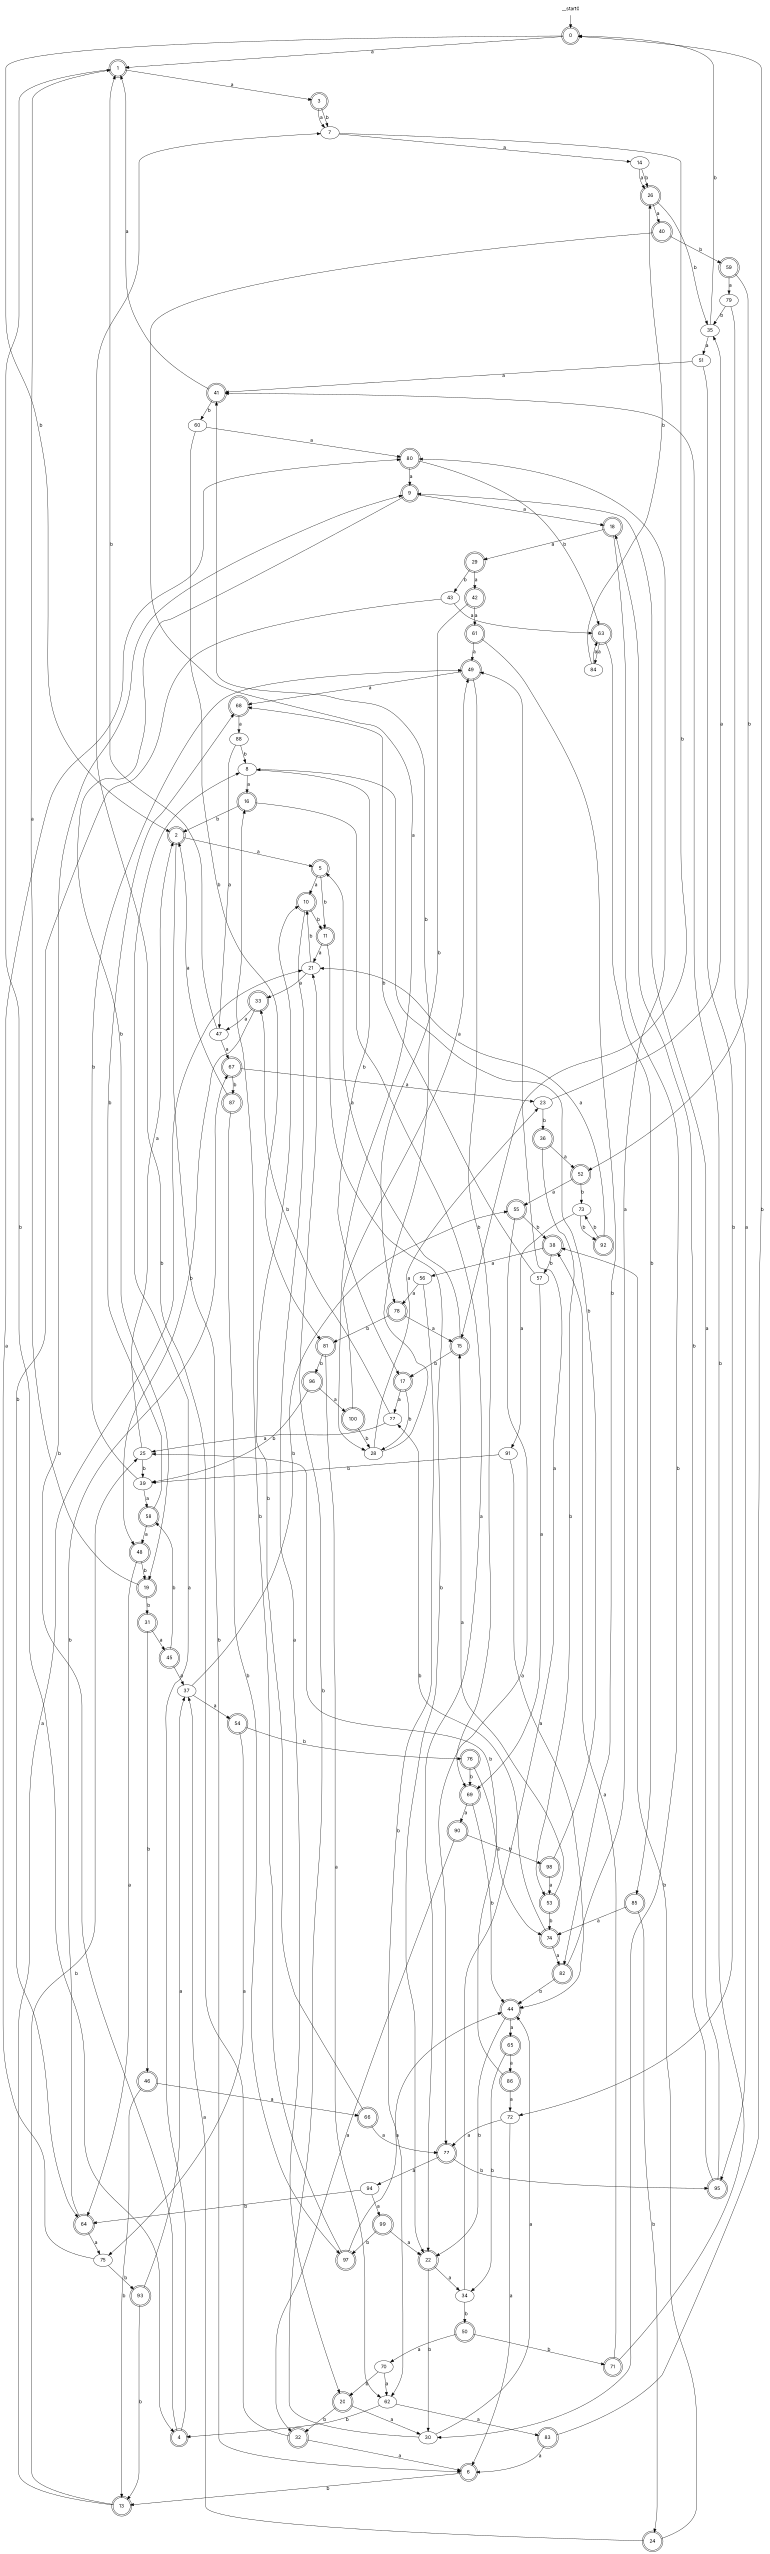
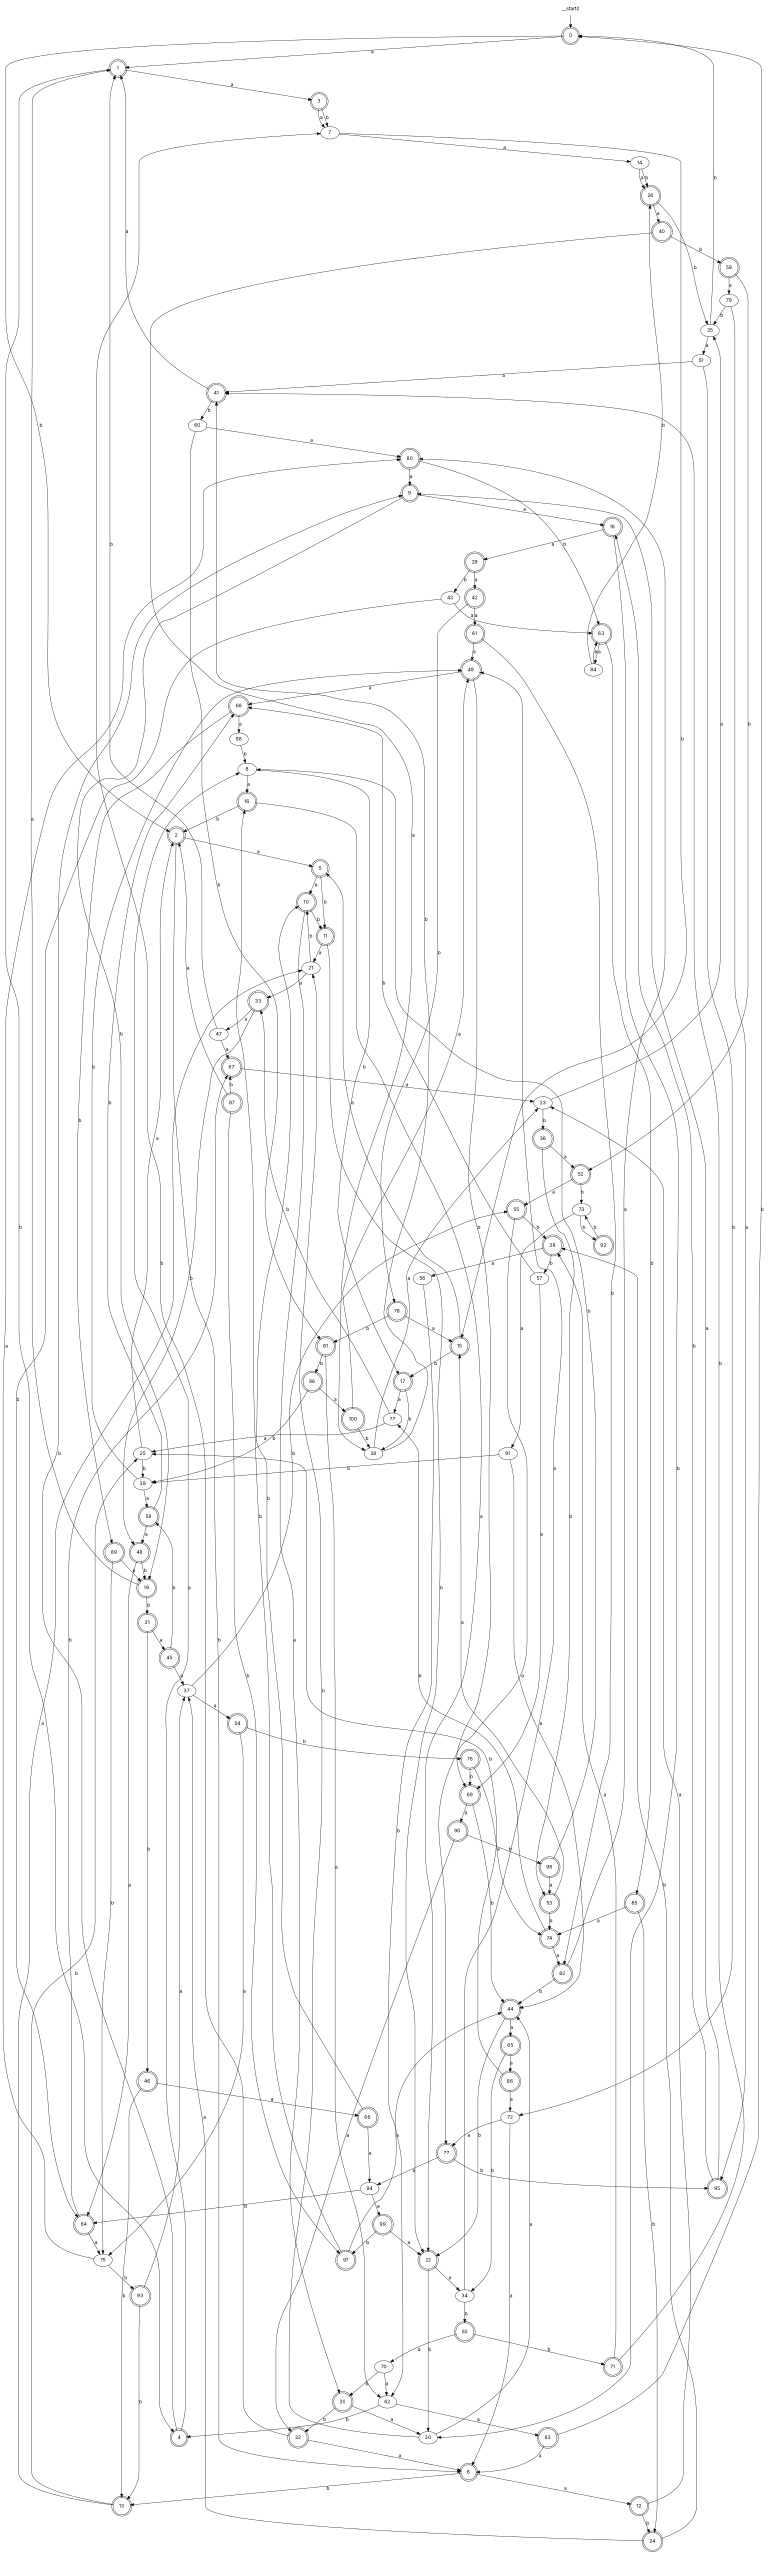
edge "88" -> "47": removed, label "a"
edge "92" -> "21": removed, label "a"
edge "67" -> "87": reversed
edge "56" -> "78": removed, label "a"
node "89": added
edge "66" -> "77": now "66" -> "94"
node "12": added
